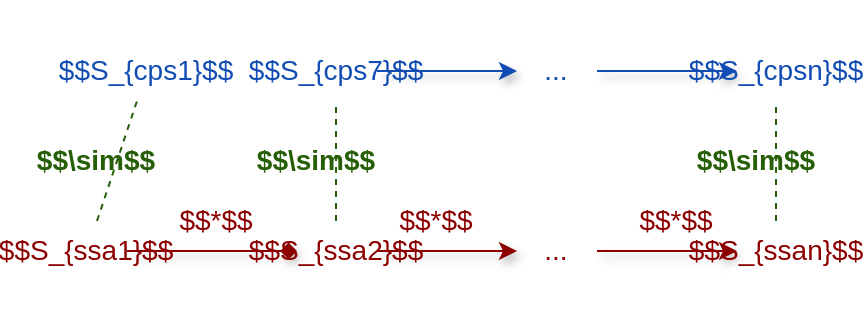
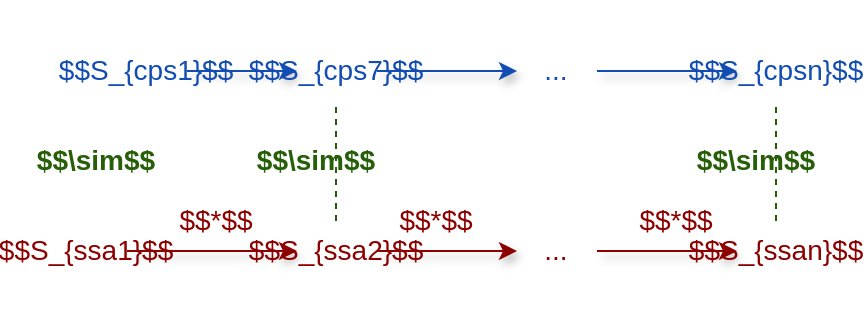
edge "$$S_{cps1}$$" -> "$$S_{cps7}$$": added
edge "$$S_{cps1}$$" -- "$$S_{ssa1}$$": removed
edge "$$S_{ssa1}$$" -> "$$S_{ssa2}$$": arrowhead diamond -> classic
